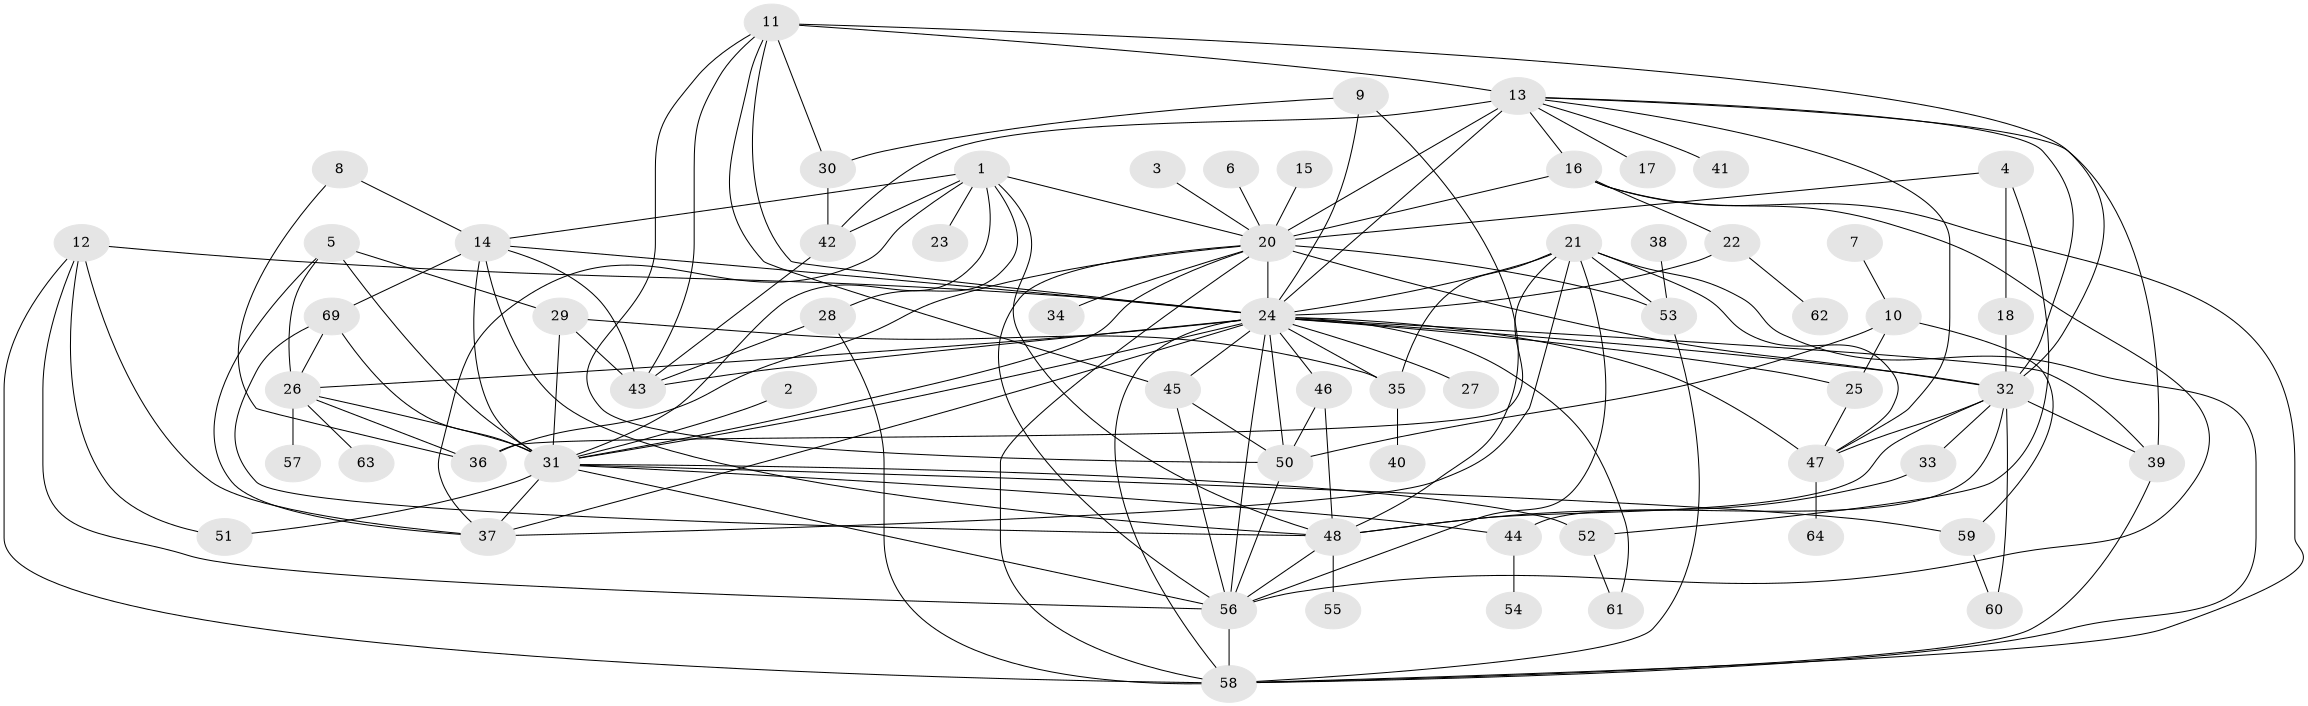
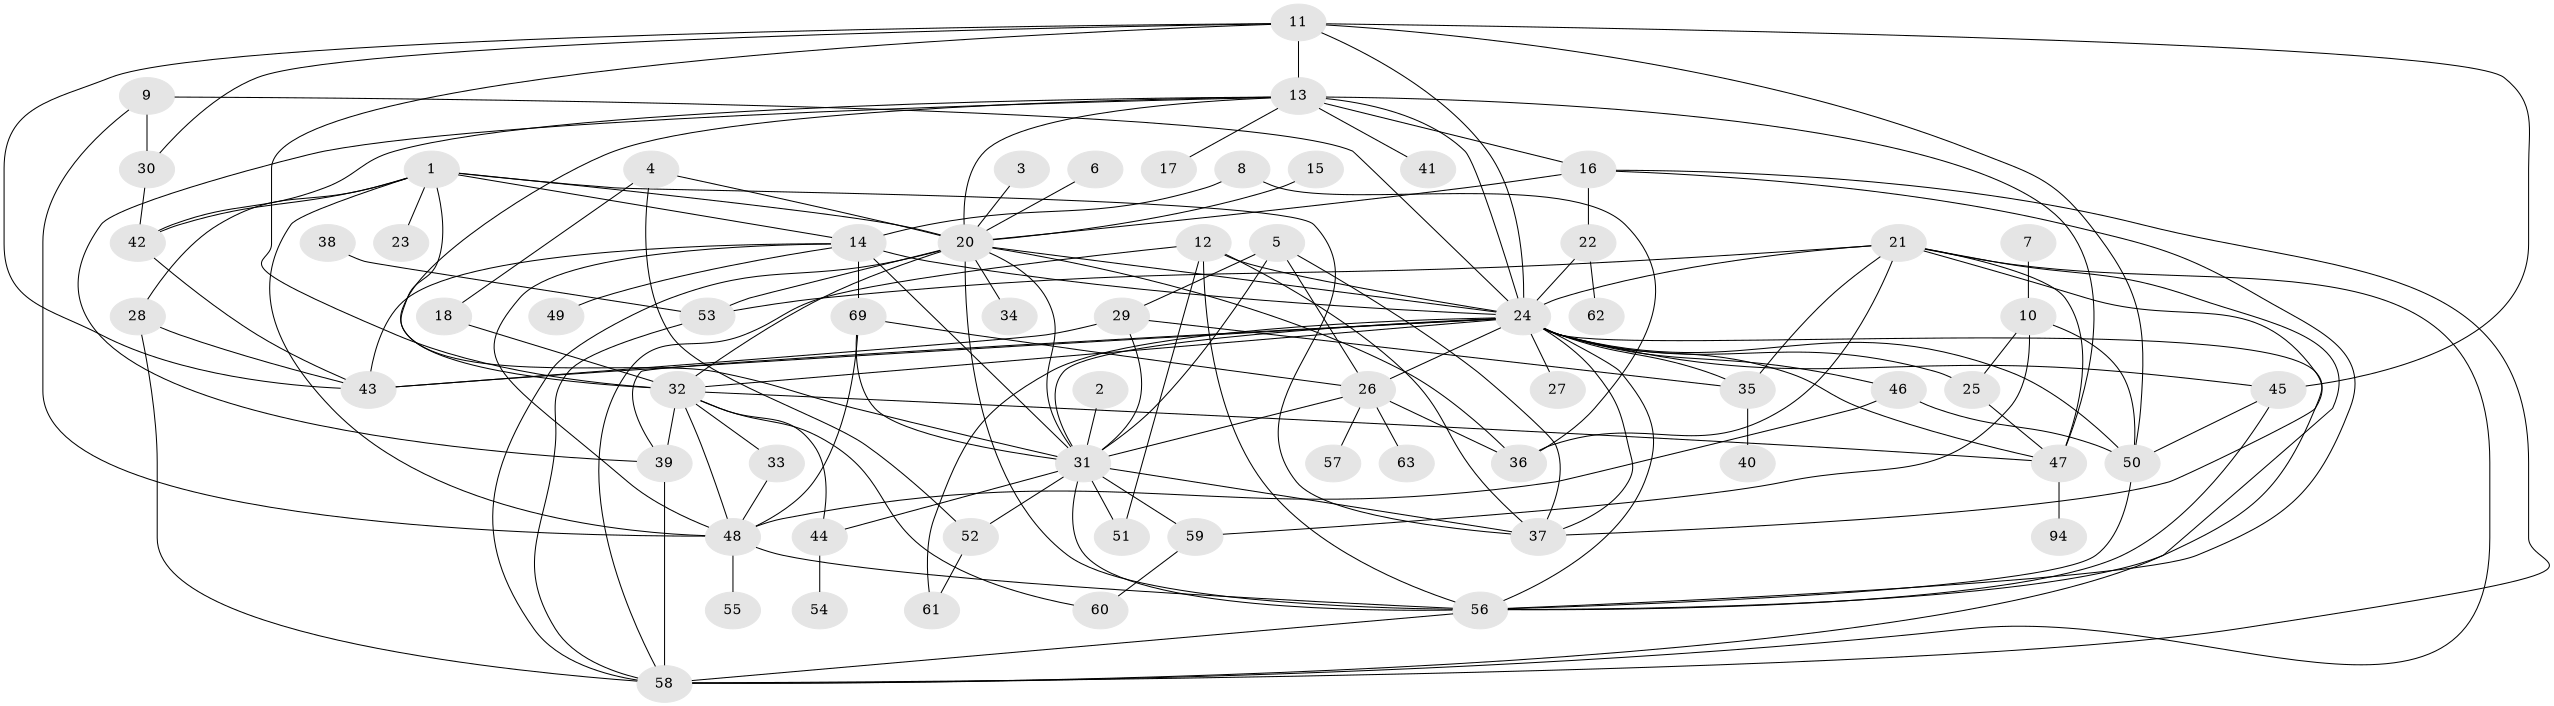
node "49": added
node "64": label "64" -> "94"
